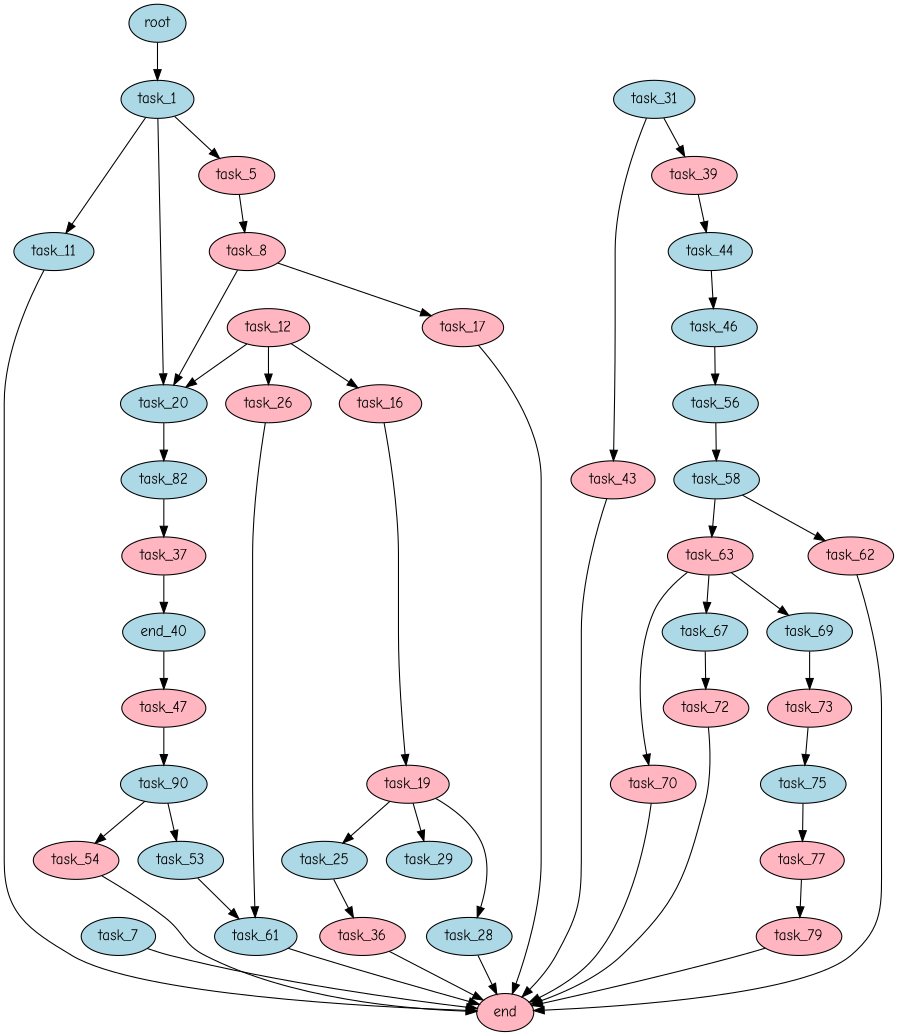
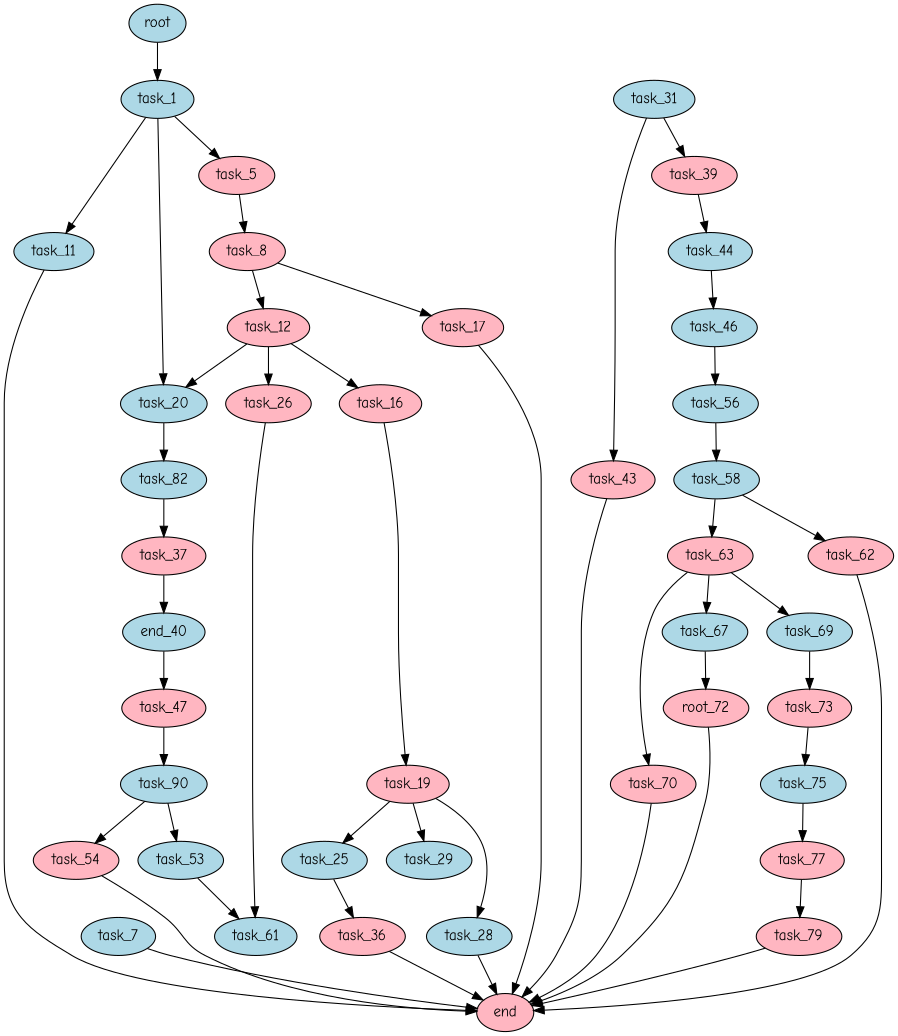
edge "task_8" -> "task_20": now "task_8" -> "task_12"
node "task_72": label "task_72" -> "root_72"
edge "task_61" -> "end": removed
